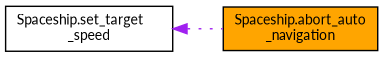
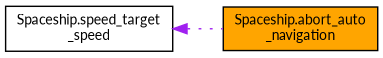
node "Spaceship.set_target _speed": label "Spaceship.set_target _speed" -> "Spaceship.speed_target _speed"
